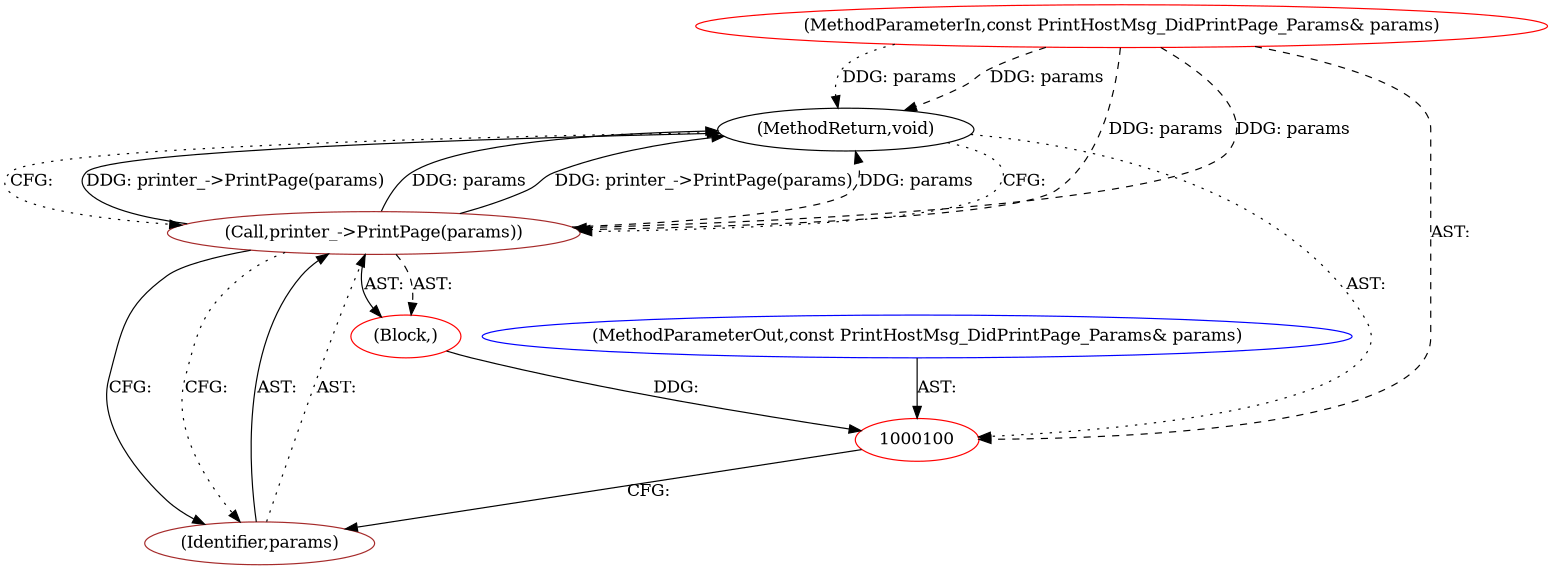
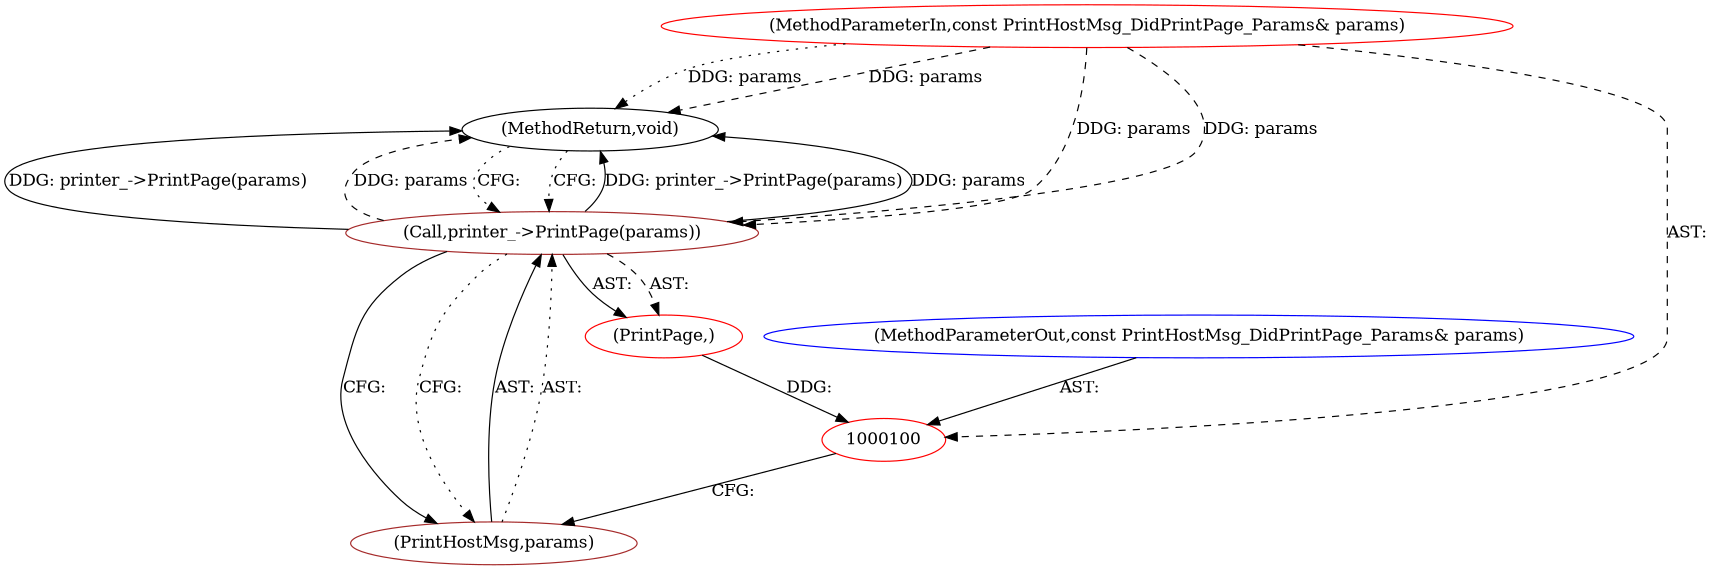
edge "(MethodReturn,void)" -> "1000100": removed, label "AST:"
node "(Block,)": label "(Block,)" -> "(PrintPage,)"
node "(Identifier,params)": label "(Identifier,params)" -> "(PrintHostMsg,params)"
